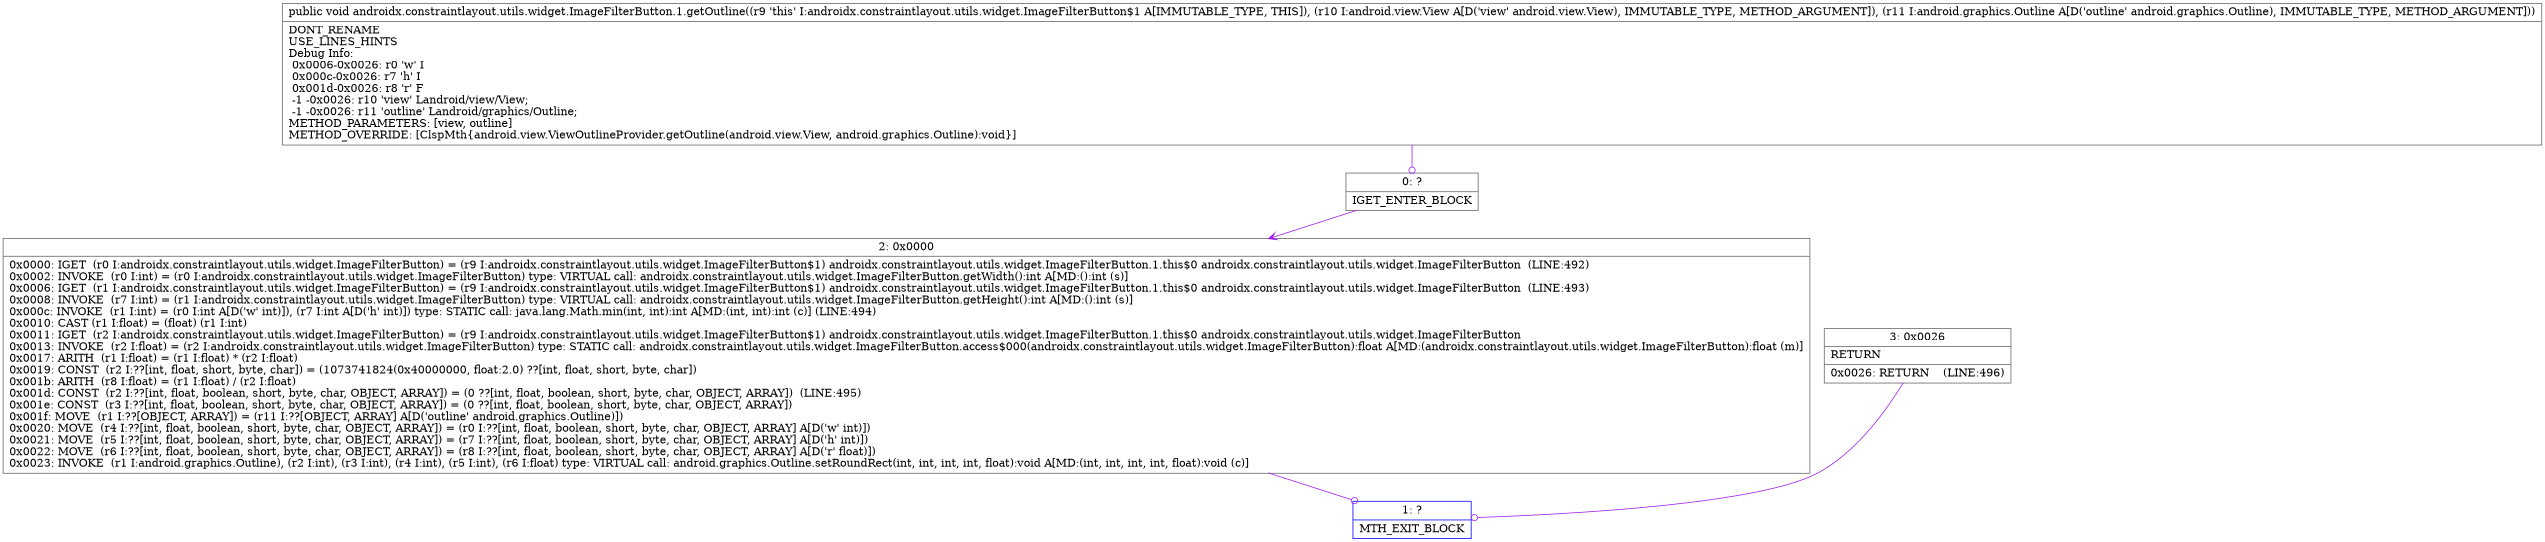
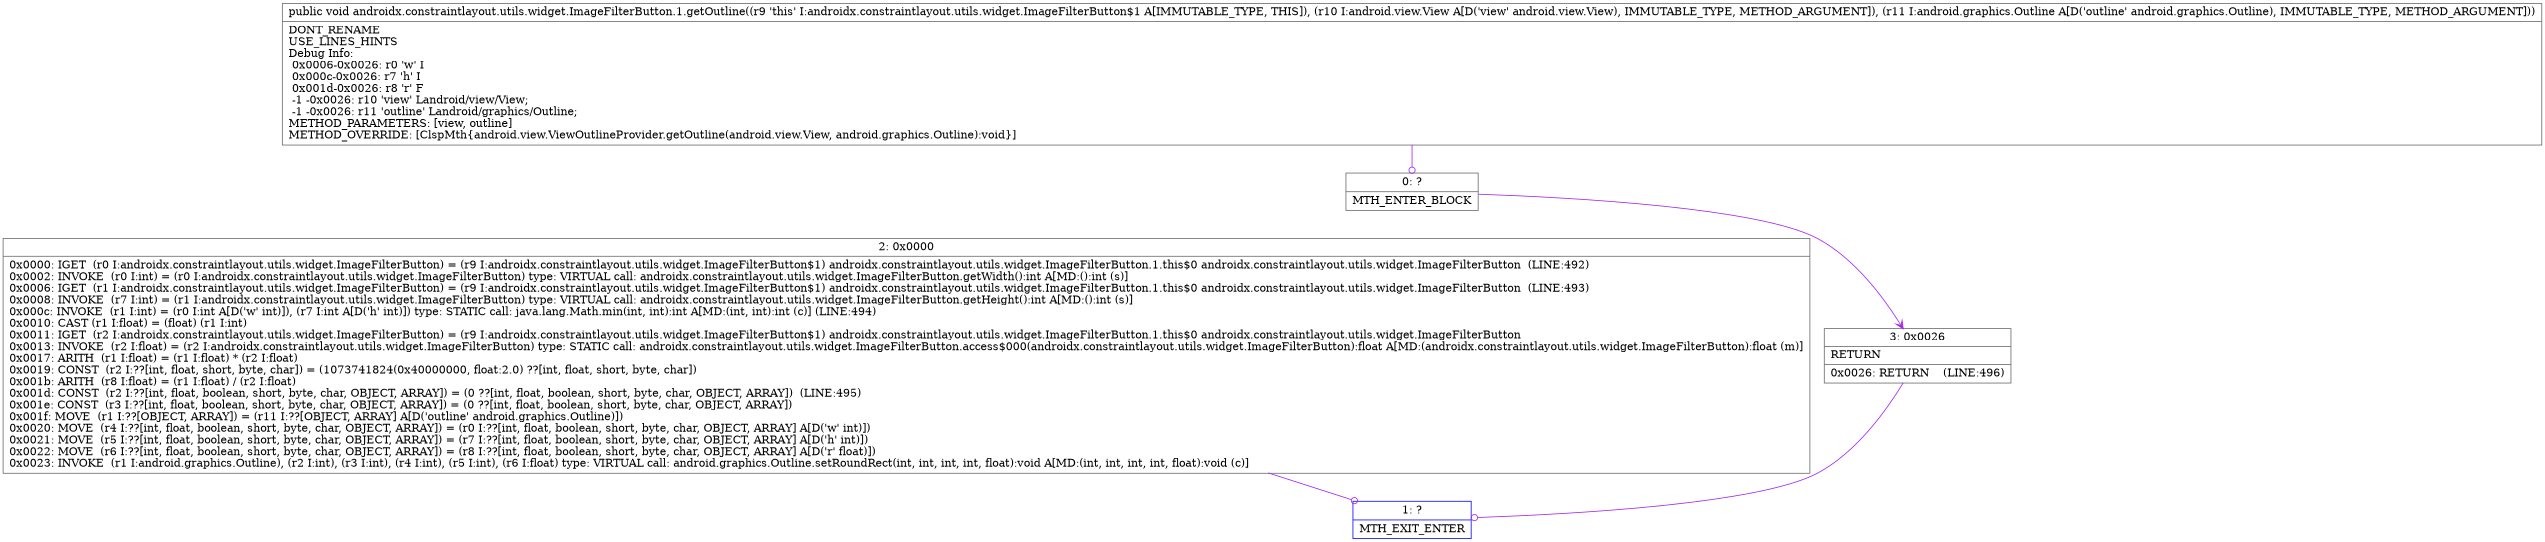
node "0: ?": text "IGET_ENTER_BLOCK" -> "MTH_ENTER_BLOCK"
edge "0: ?" -> "2: 0x0000": now "0: ?" -> "3: 0x0026"
node "1: ?": text "MTH_EXIT_BLOCK" -> "MTH_EXIT_ENTER"
